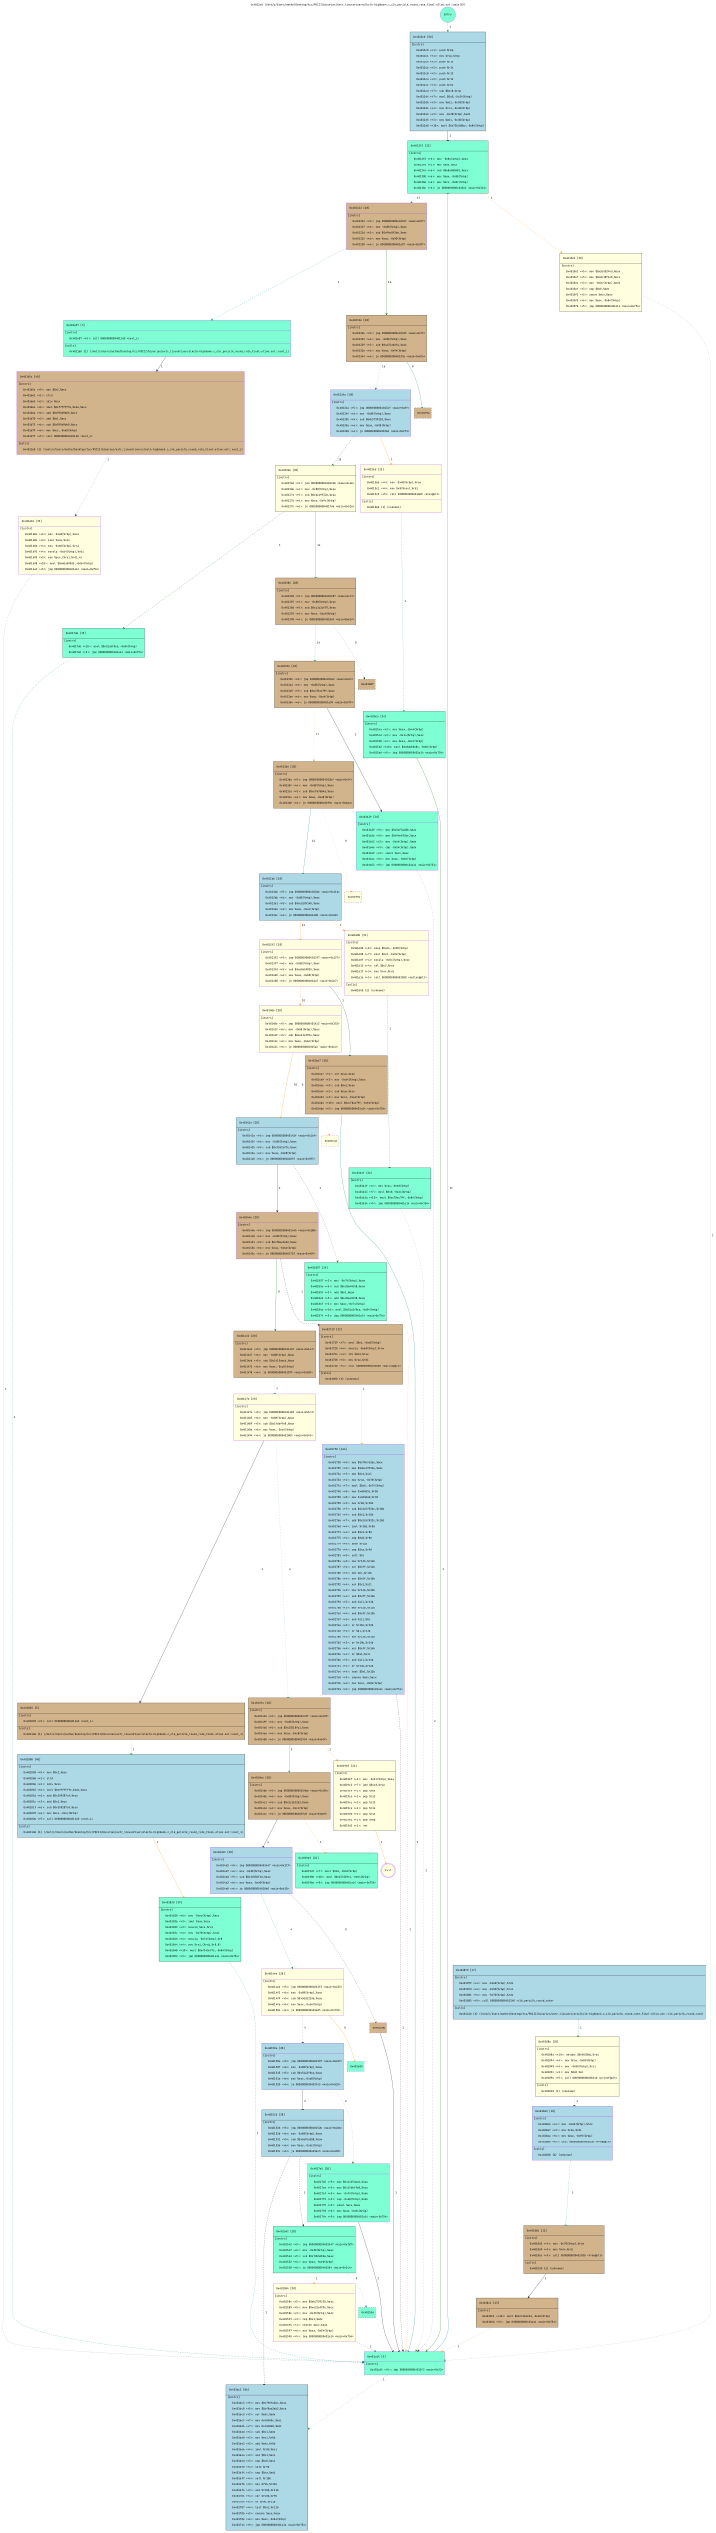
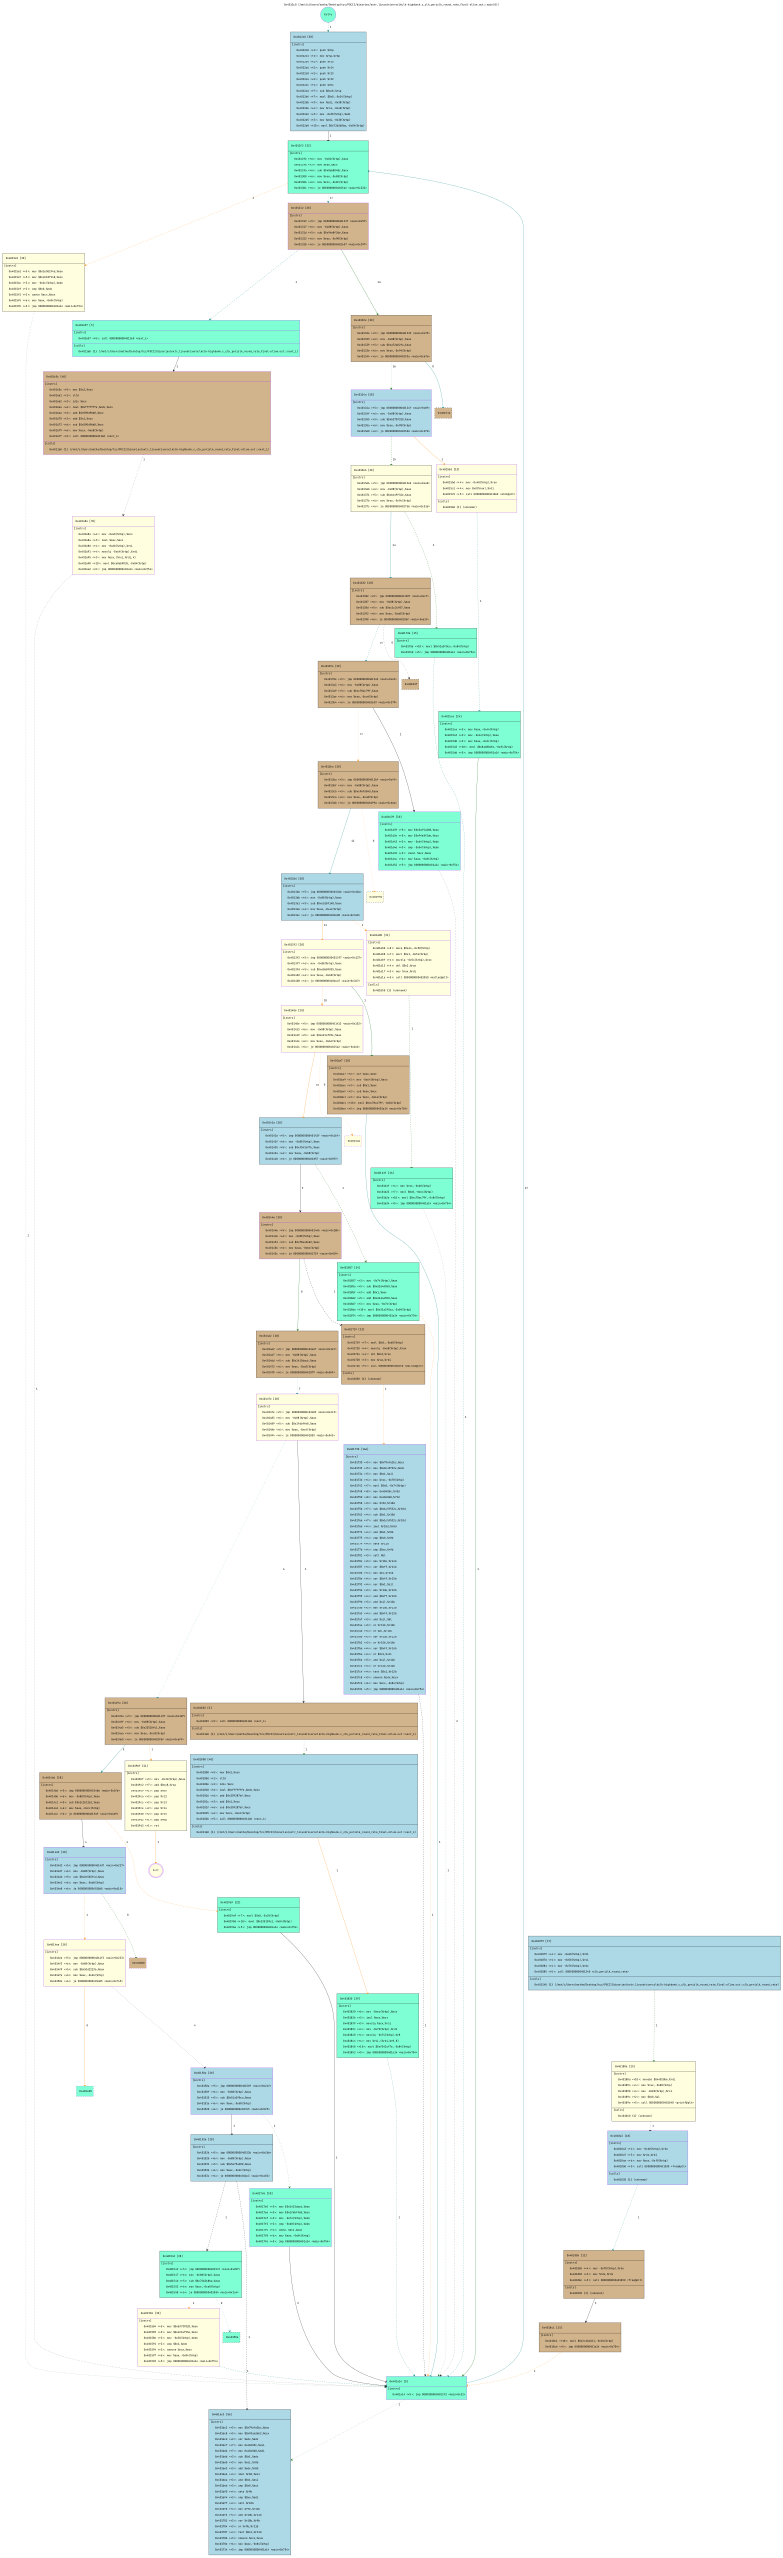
edge "0x4014d2 [28]" -> "0x4014ee [28]": color teal -> darkorange
edge "0x4018d0" -> "0x401a14 [5]": now "0x4019a9 [22]" -> "0x401a14 [5]"
